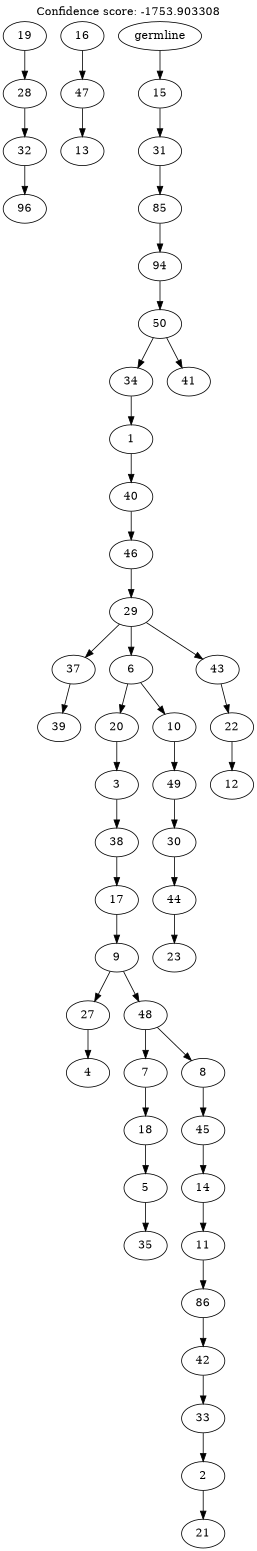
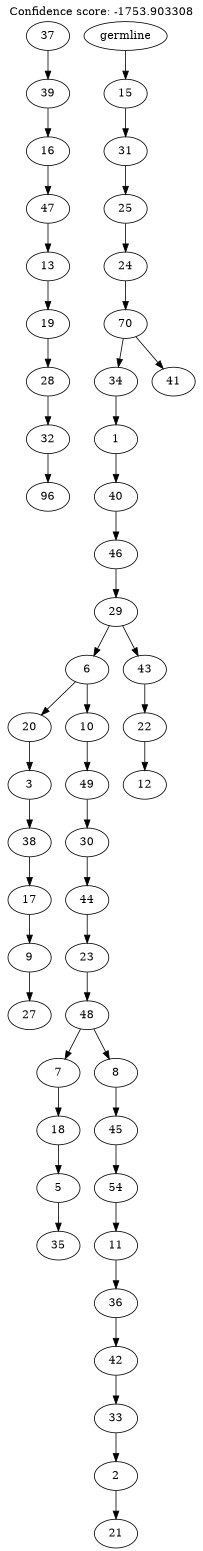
edge "39" -> "16": added
node "85": label "85" -> "25"
node "94": label "94" -> "24"
edge "13" -> "19": added
node "50": label "50" -> "70"
edge "29" -> "37": removed
edge "9" -> "48": now "23" -> "48"
node "4": removed
node "14": label "14" -> "54"
node "86": label "86" -> "36"
